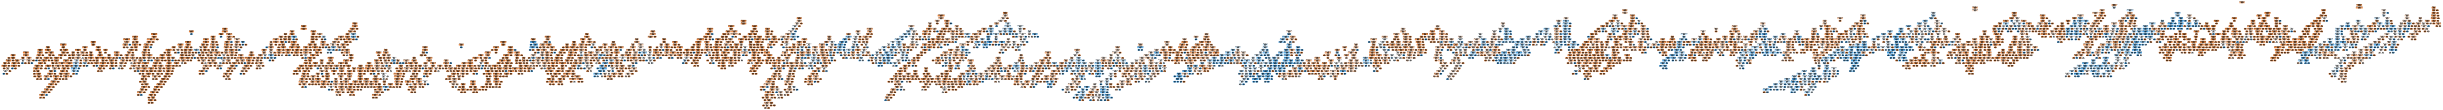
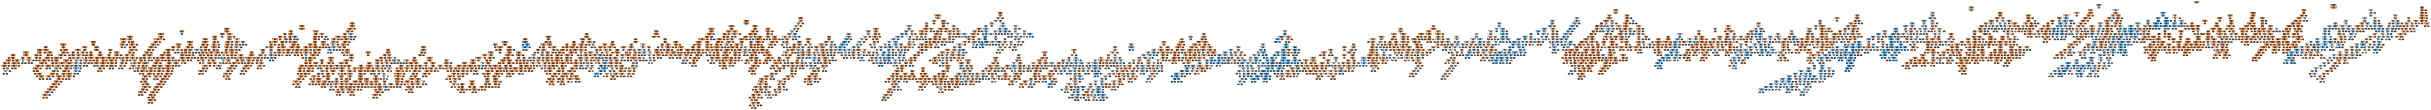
node "gini = 0.219 samples = 9 value = [14, 2] class = <=50K": fillcolor #e99355 -> #a6d3f3
node "gini = 0.383 samples = 22 value = [23, 8] class = <=50K": added
